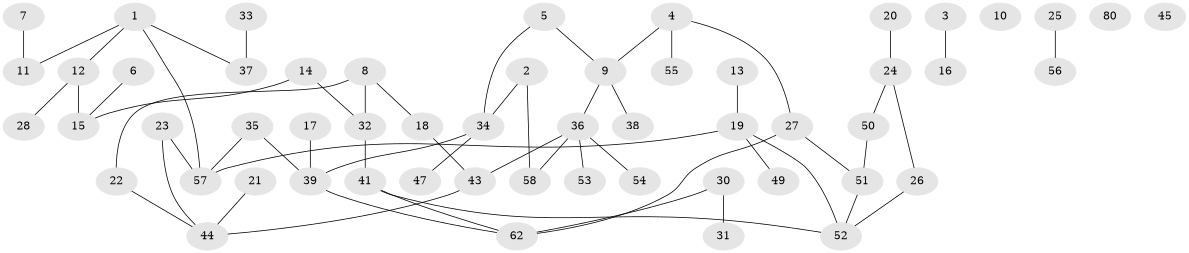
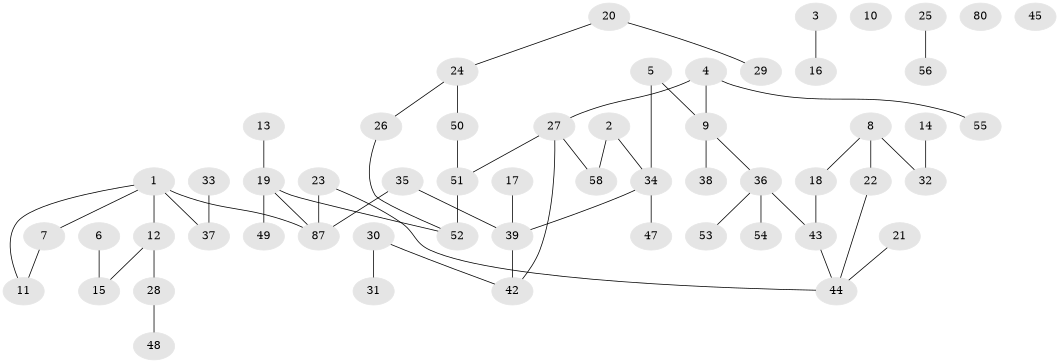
node "29": added
edge "14" -- "15": removed
edge "36" -- "58": now "27" -- "58"
node "57": label "57" -> "87"
node "41": removed
edge "1" -- "7": added
node "62": label "62" -> "42"
node "48": added
